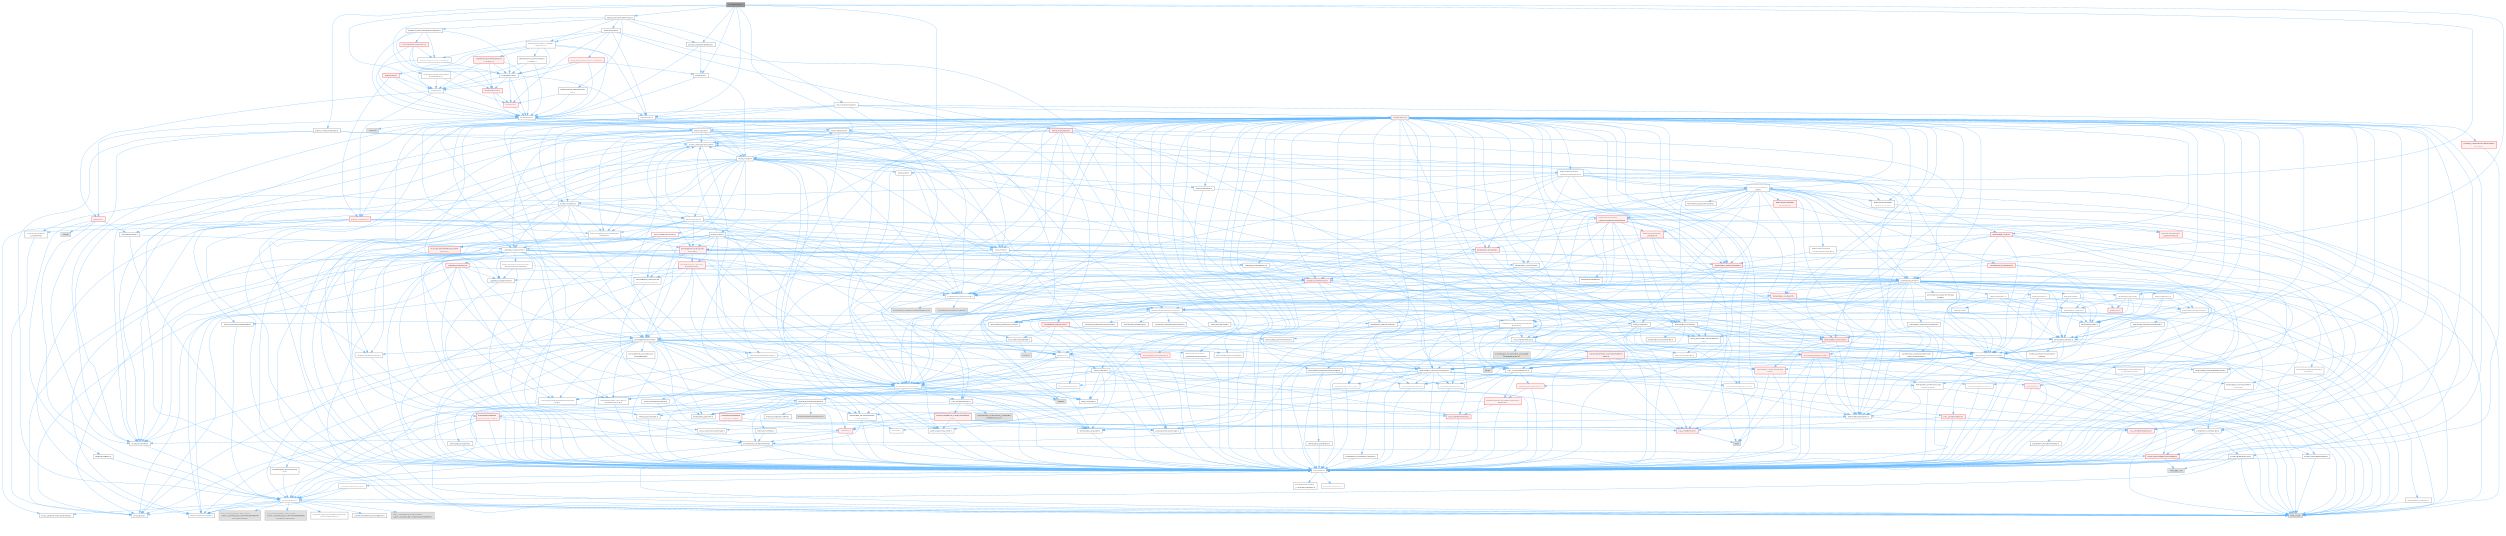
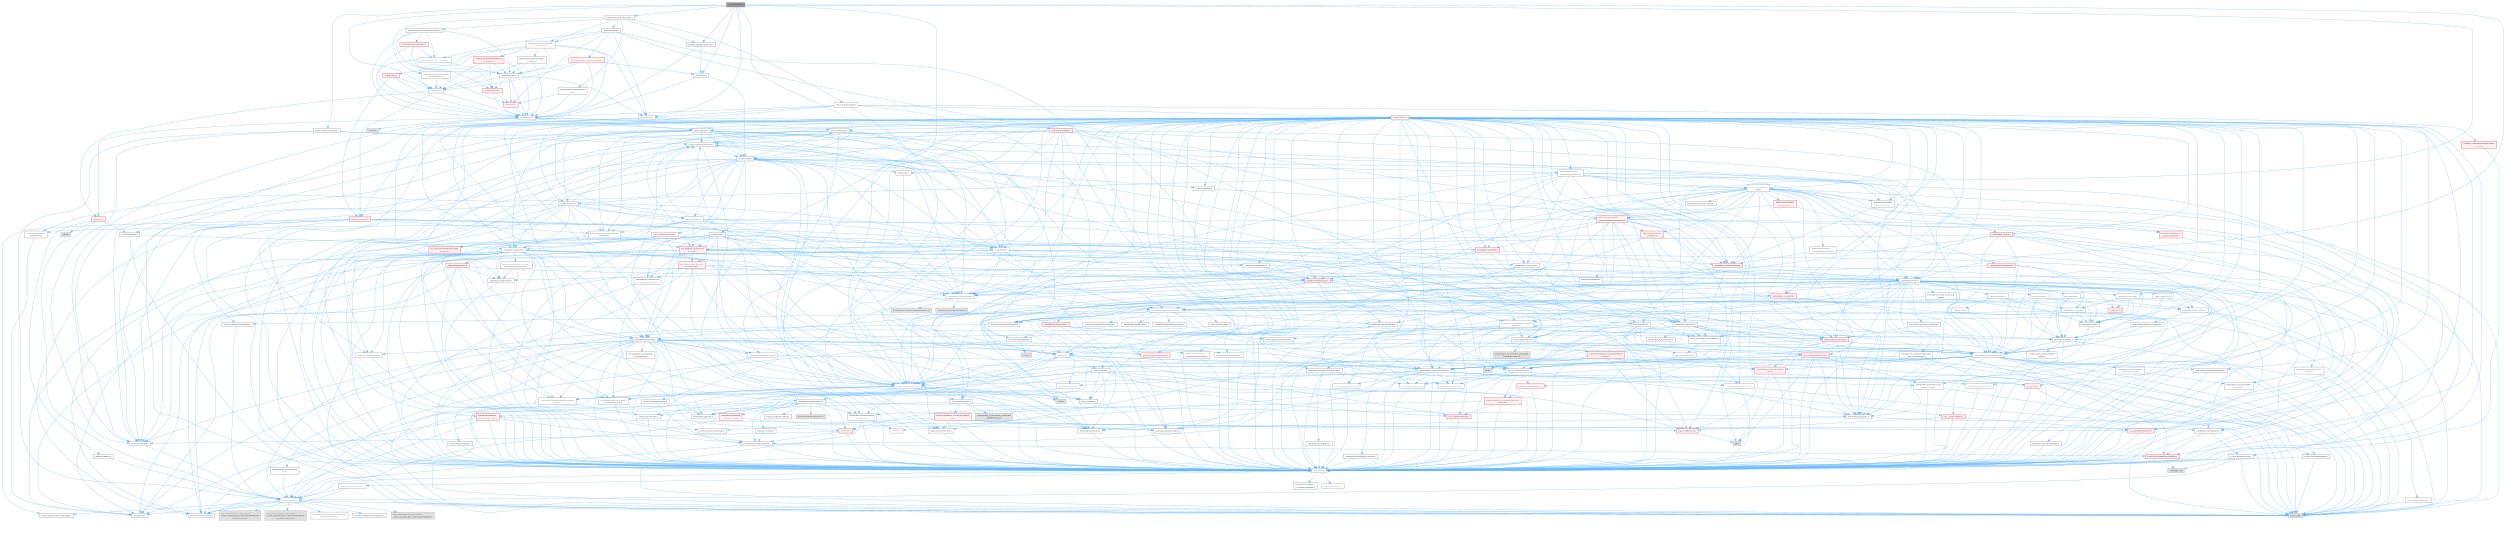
edge "Math/Vector.h" -> "Math/UnrealMathUtility.h": reversed
edge "Internationalization /CulturePointer.h" -> "Templates/SharedPointer.h": added
edge "Algo/Impl/BinaryHeap.h" -> "Templates/Invoke.h": removed
edge "Misc/Crc.h" -> "Misc/Char.h": added
